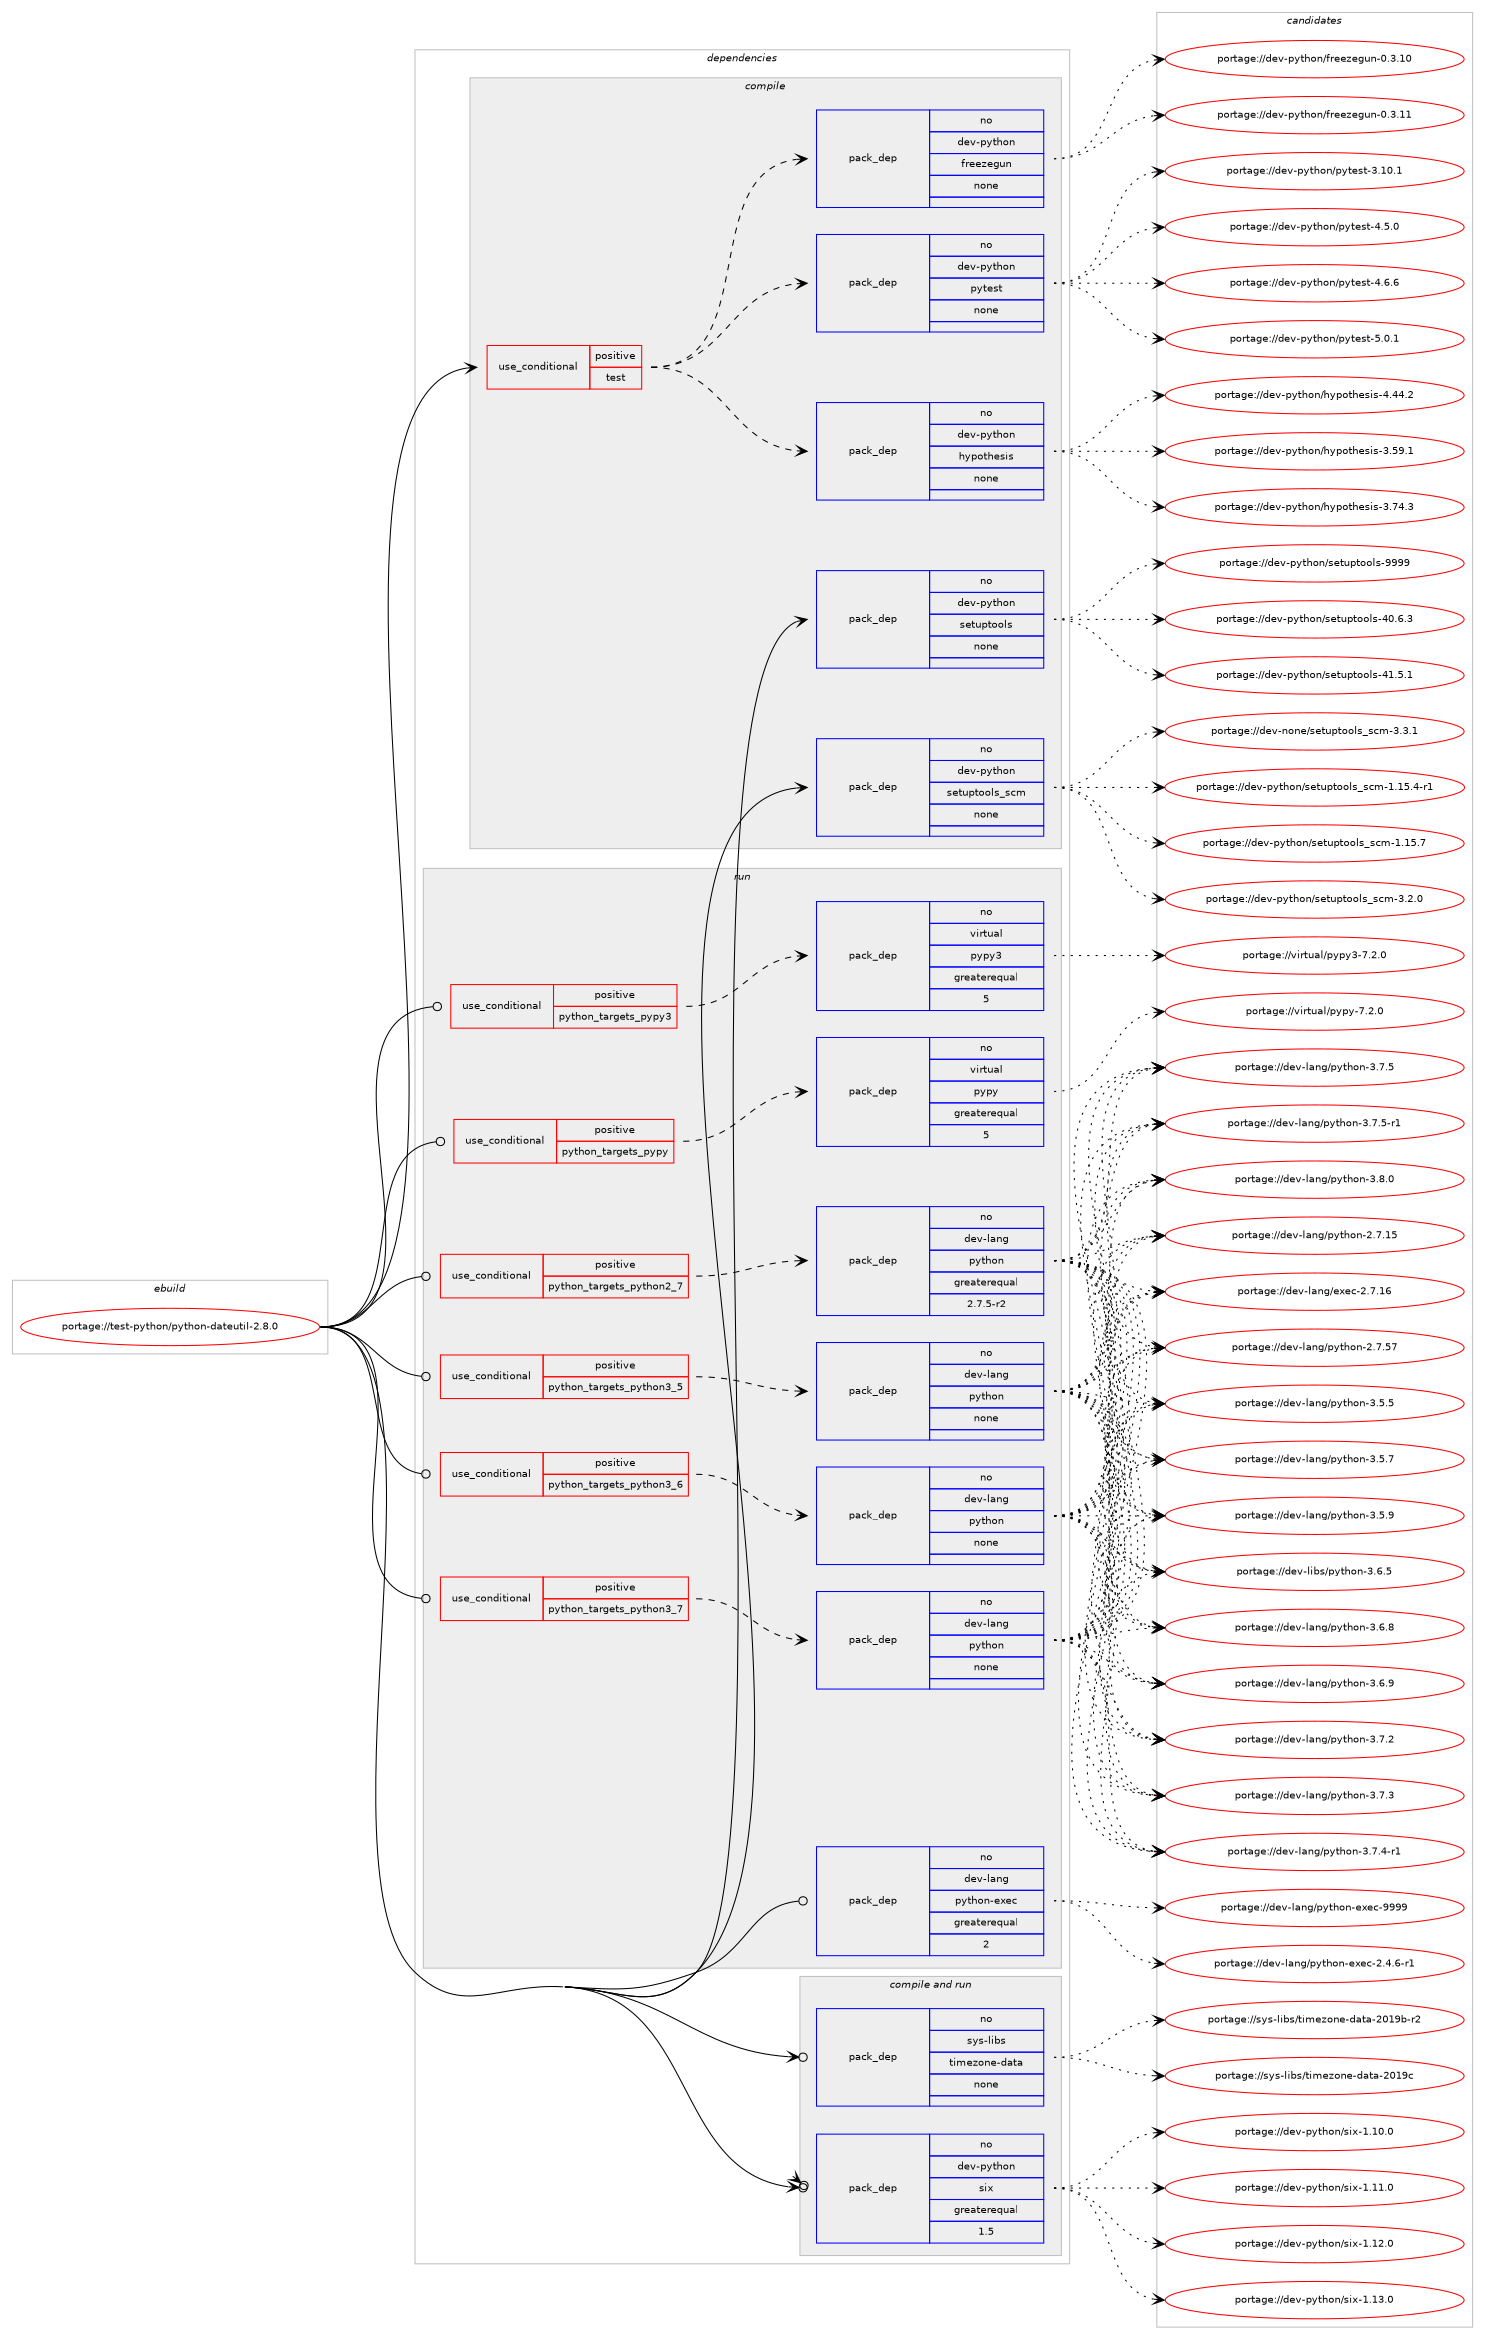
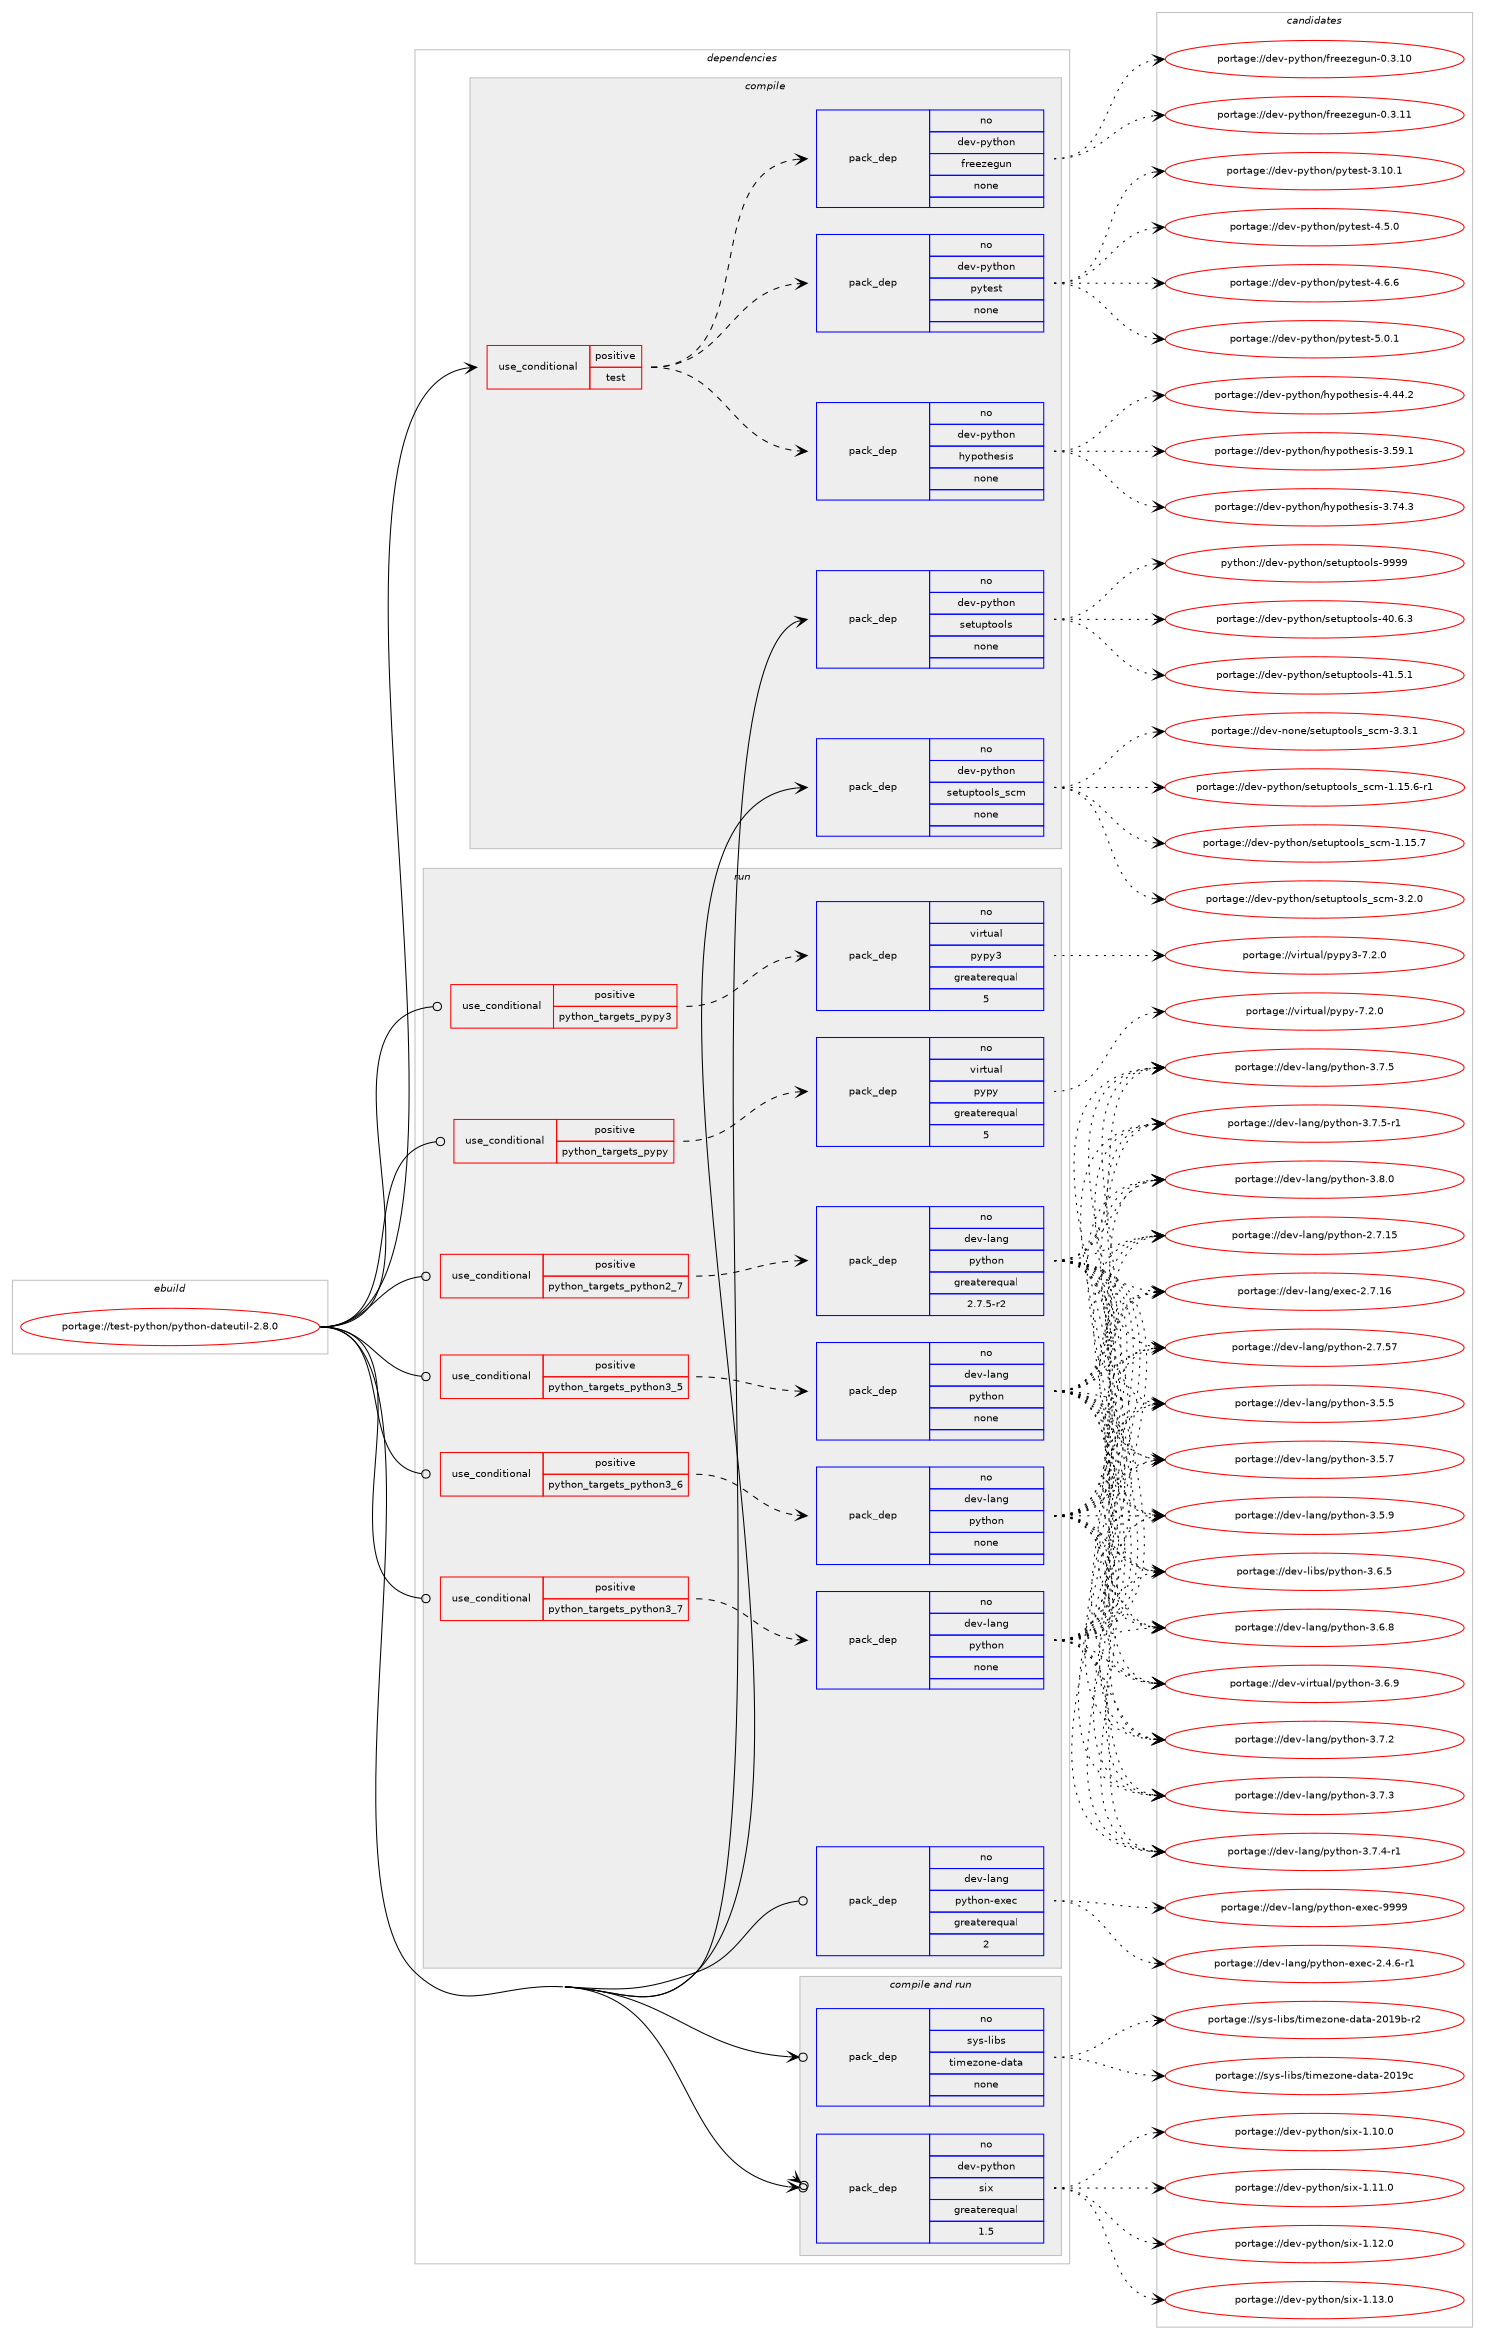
node "portage://dev-python/setuptools-9999": label "portage://dev-python/setuptools-9999" -> "python://dev-python/setuptools-9999"
node "portage://dev-python/setuptools_scm-1.15.4-r1": label "portage://dev-python/setuptools_scm-1.15.4-r1" -> "portage://dev-python/setuptools_scm-1.15.6-r1"
node "portage://dev-lang/python-3.6.9": label "portage://dev-lang/python-3.6.9" -> "portage://dev-virtual/python-3.6.9"
